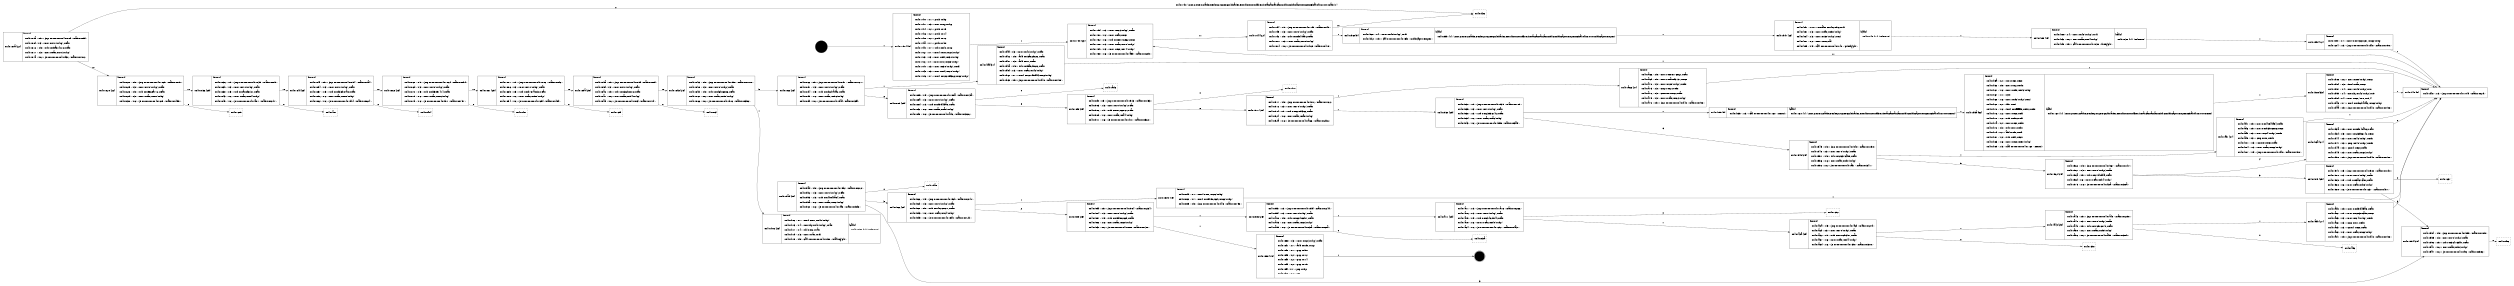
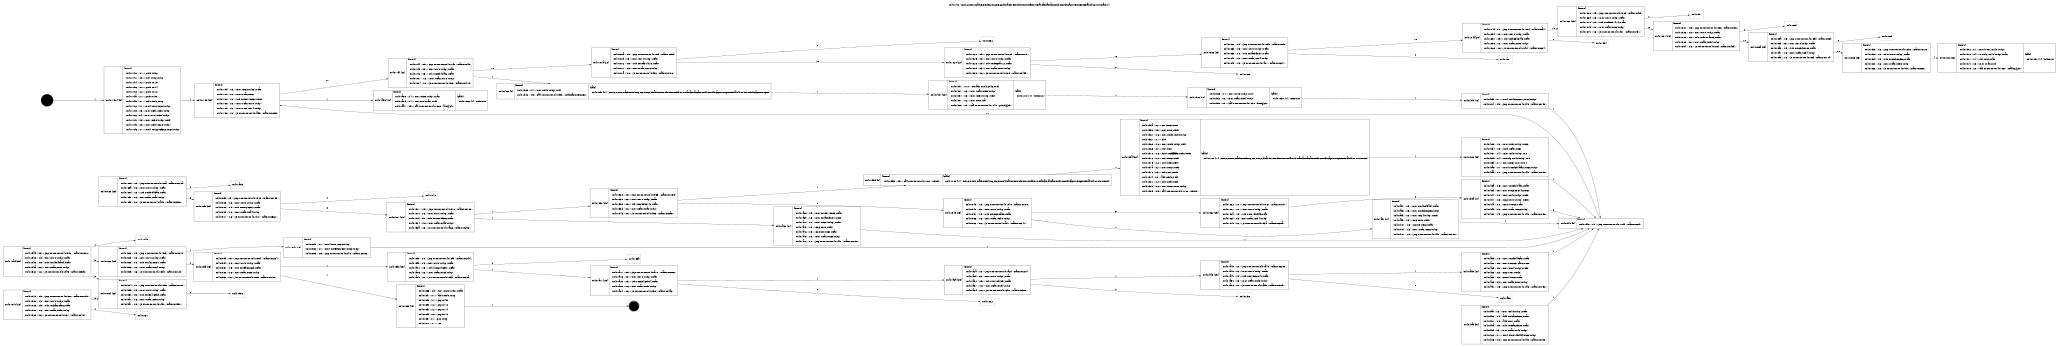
edge "0x4017f4 [22]" -> "0x401f3c": now "0x4017f4 [22]" -> "0x40180a [22]"
node "0x4018cc [25]": removed
node "0x401a99 [13]": added
edge "0x401962 [25]" -> "0x40197b [25]": removed, label "3"
